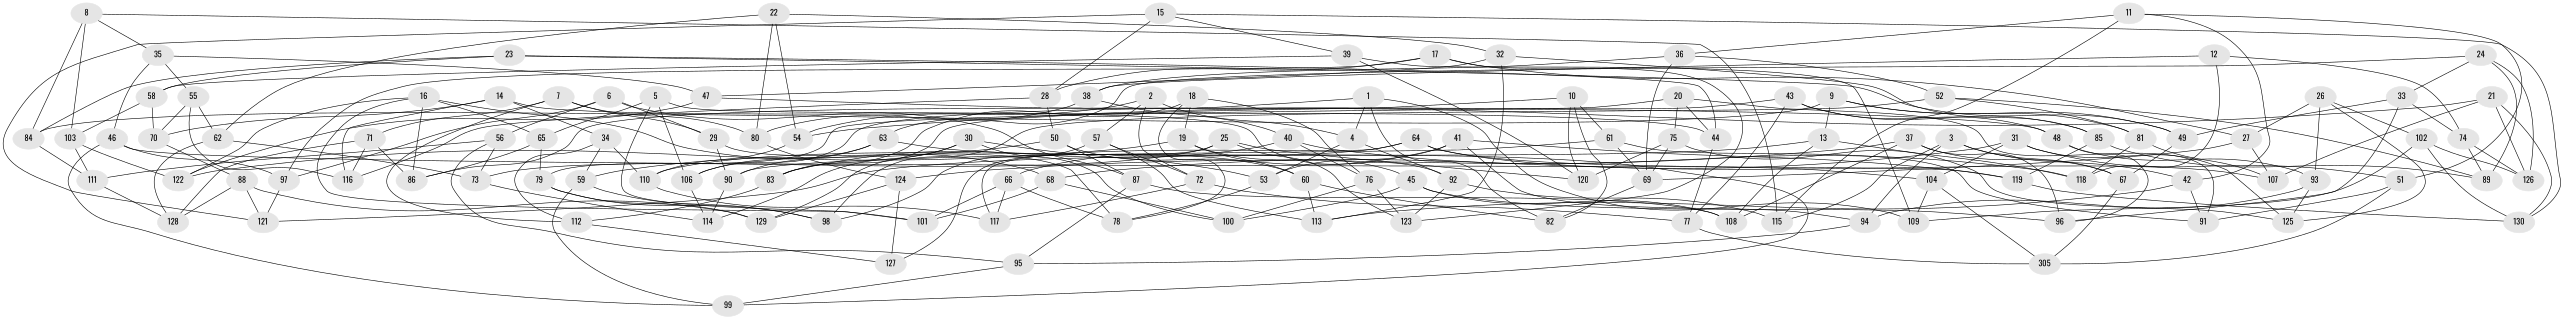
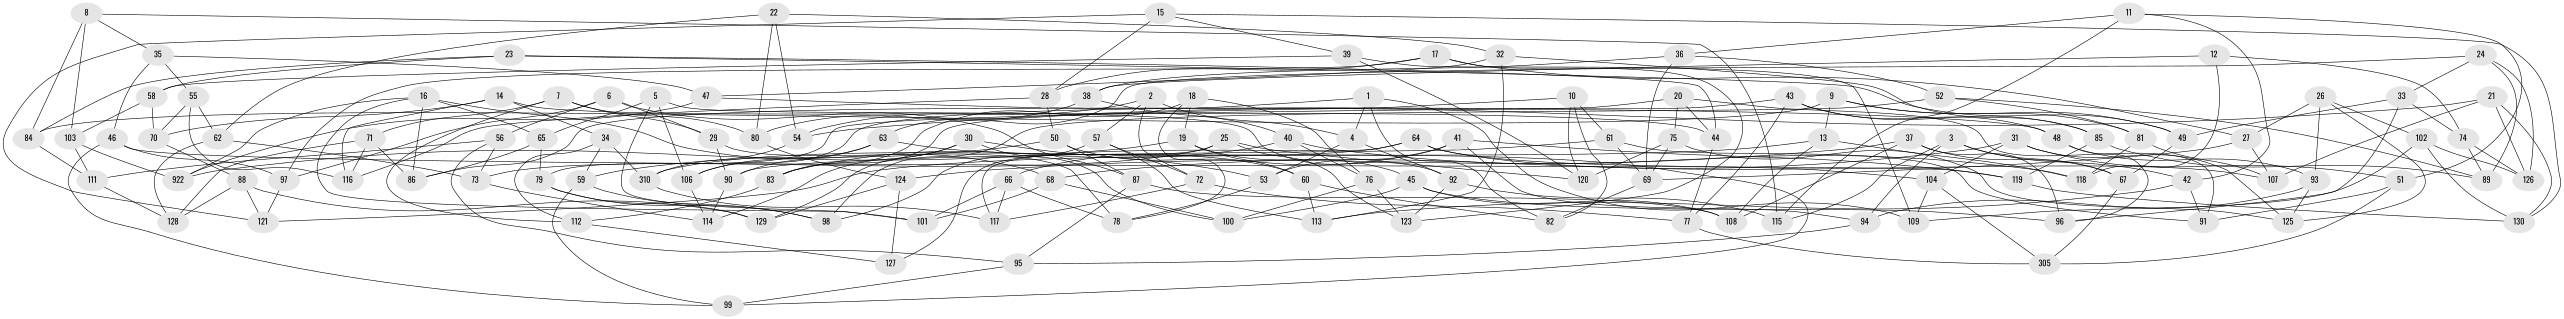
node "122": label "122" -> "922"
node "110": label "110" -> "310"
